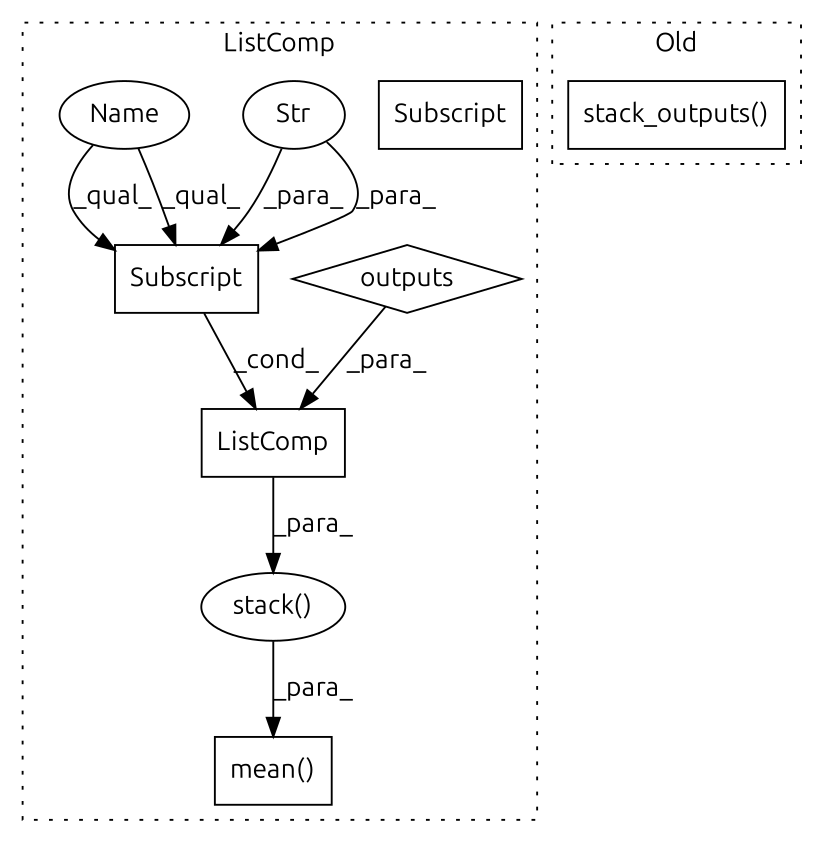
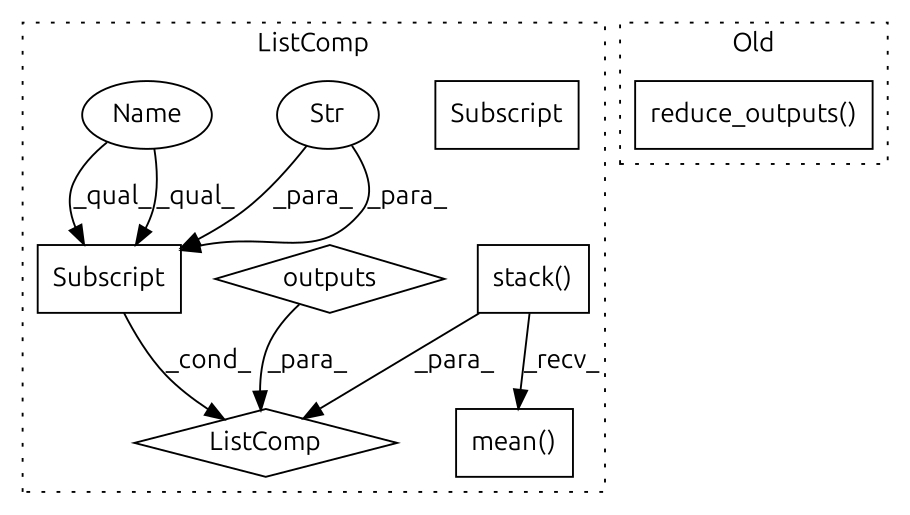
node "stack_outputs()": label "stack_outputs()" -> "reduce_outputs()"
node "ListComp": shape box -> diamond
edge "ListComp" -> "stack()": reversed
node "stack()": shape ellipse -> box
edge "stack()" -> "mean()": label "_para_" -> "_recv_"
